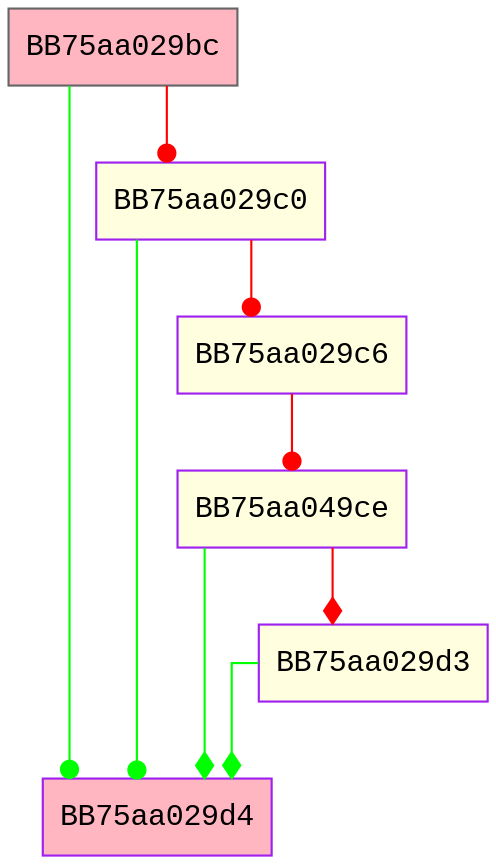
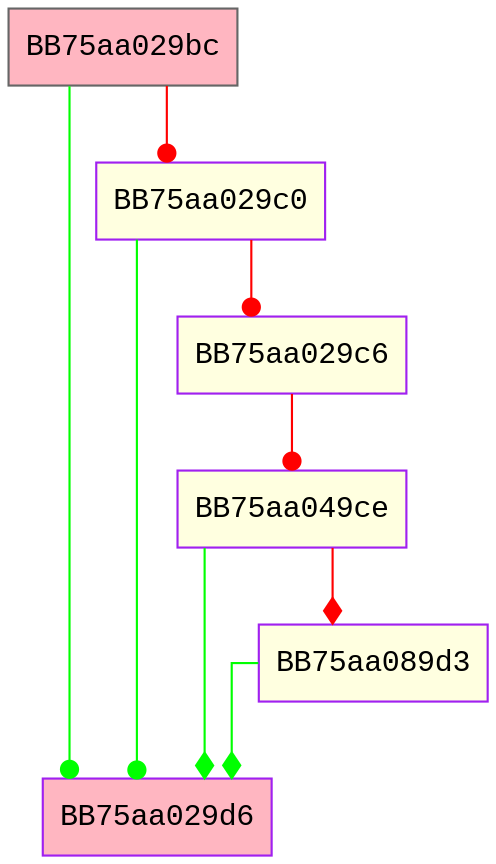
node "BB75aa029d3": label "BB75aa029d3" -> "BB75aa089d3"
node "BB75aa029d4": label "BB75aa029d4" -> "BB75aa029d6"
